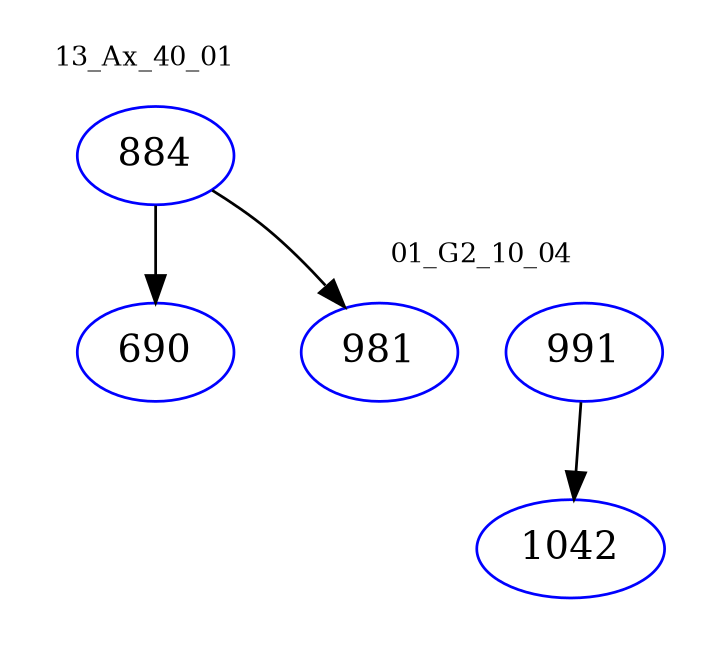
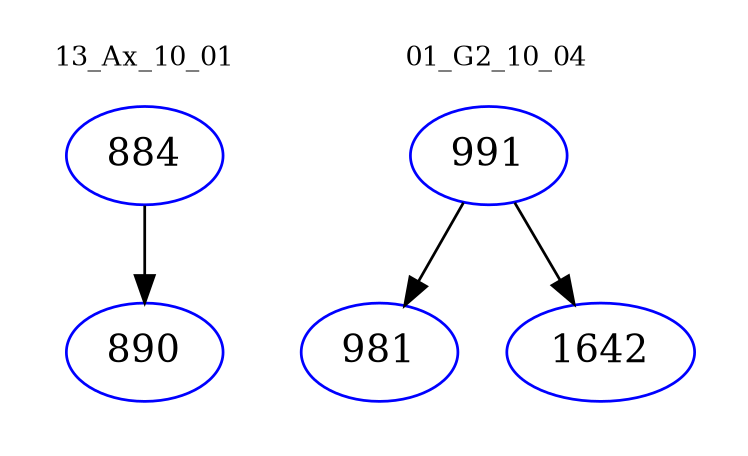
cluster "13_Ax_40_01": label "13_Ax_40_01" -> "13_Ax_10_01"
edge "884" -> "981": now "991" -> "981"
node "690": label "690" -> "890"
node "1042": label "1042" -> "1642"
